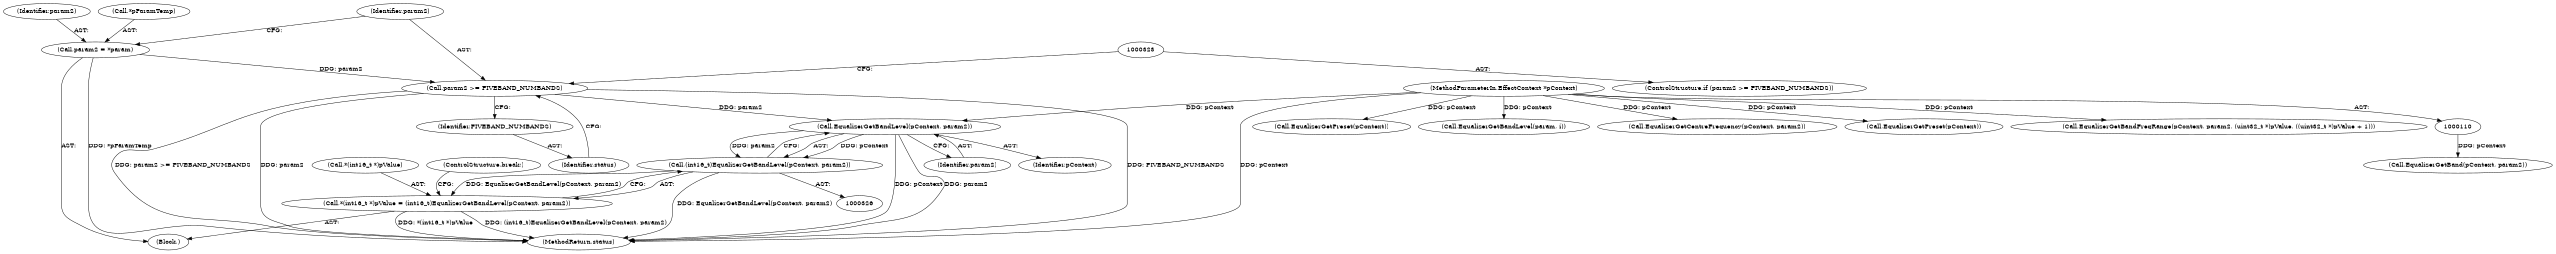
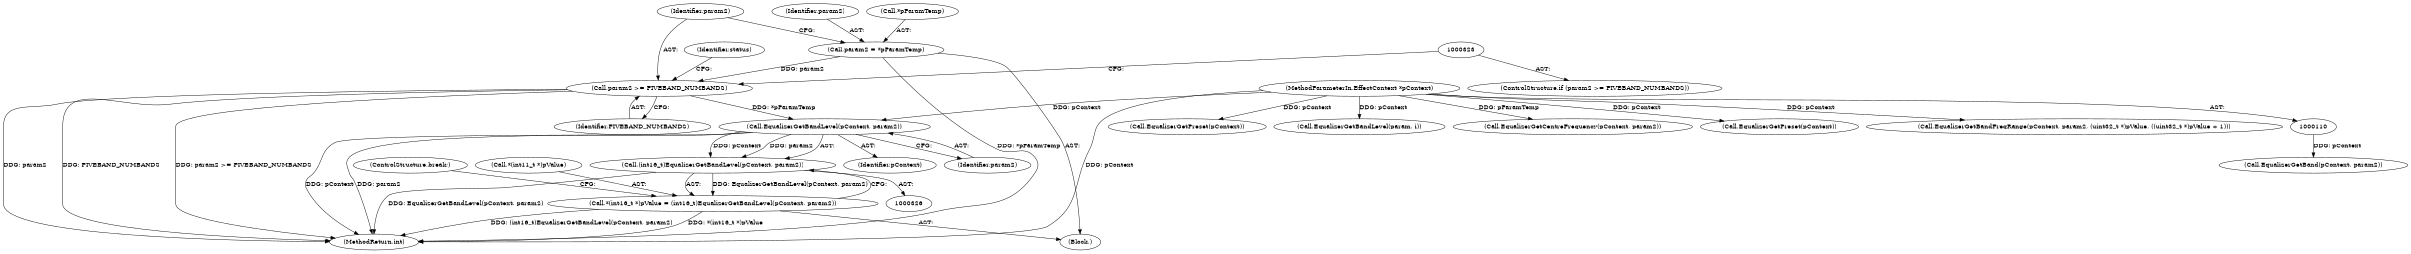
node "(Call,param2 = *param)": label "(Call,param2 = *param)" -> "(Call,param2 = *pParamTemp)"
edge "(Call,param2 >= FIVEBAND_NUMBANDS)" -> "(Call,EqualizerGetBandLevel(pContext, param2))": label "DDG: param2" -> "DDG: *pParamTemp"
edge "(MethodParameterIn,EffectContext *pContext)" -> "(Call,EqualizerGetCentreFrequency(pContext, param2))": label "DDG: pContext" -> "DDG: pParamTemp"
edge "(Call,(int16_t)EqualizerGetBandLevel(pContext, param2))" -> "(Call,EqualizerGetBandLevel(pContext, param2))": removed, label "CFG:"
edge "(Identifier,FIVEBAND_NUMBANDS)" -> "(Identifier,status)": now "(Identifier,FIVEBAND_NUMBANDS)" -> "(Call,param2 >= FIVEBAND_NUMBANDS)"
node "(Call,*(int16_t *)pValue)": label "(Call,*(int16_t *)pValue)" -> "(Call,*(int11_t *)pValue)"
node "(MethodReturn,status)": label "(MethodReturn,status)" -> "(MethodReturn,int)"
